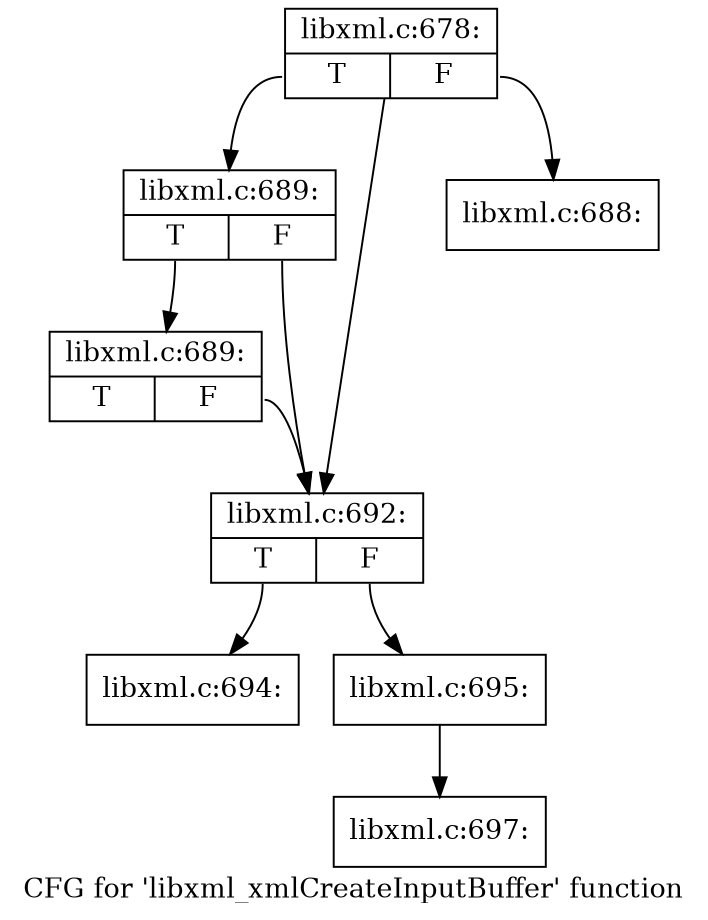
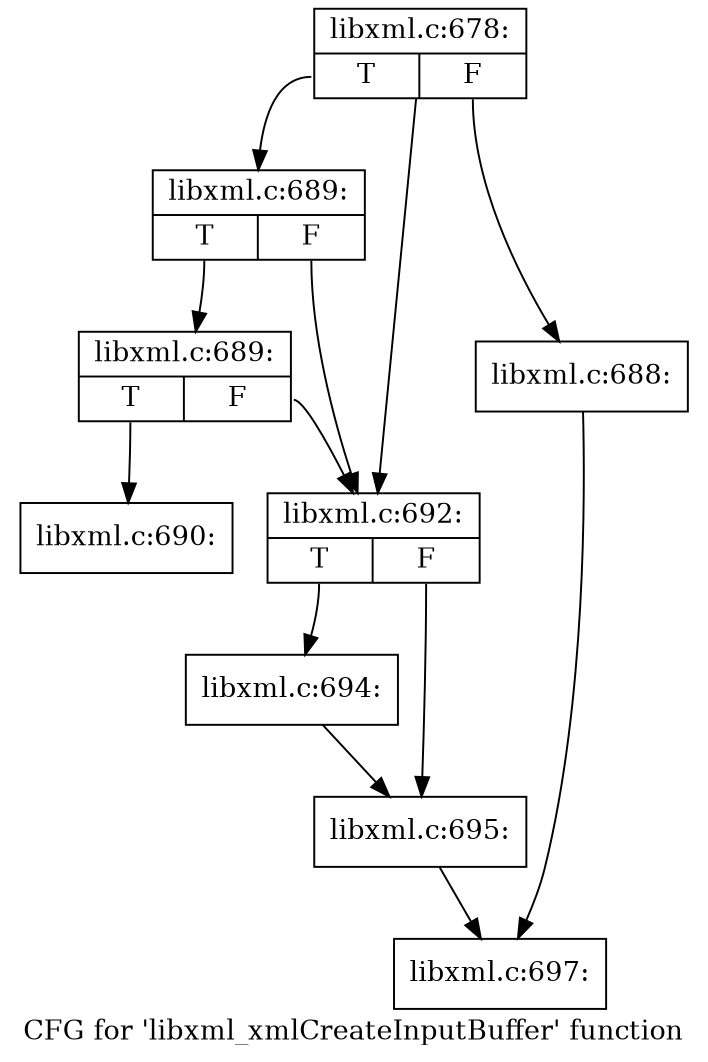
node "libxml.c:690:": added
edge "libxml.c:688:" -> "libxml.c:697:": added
edge "libxml.c:694:" -> "libxml.c:695:": added
